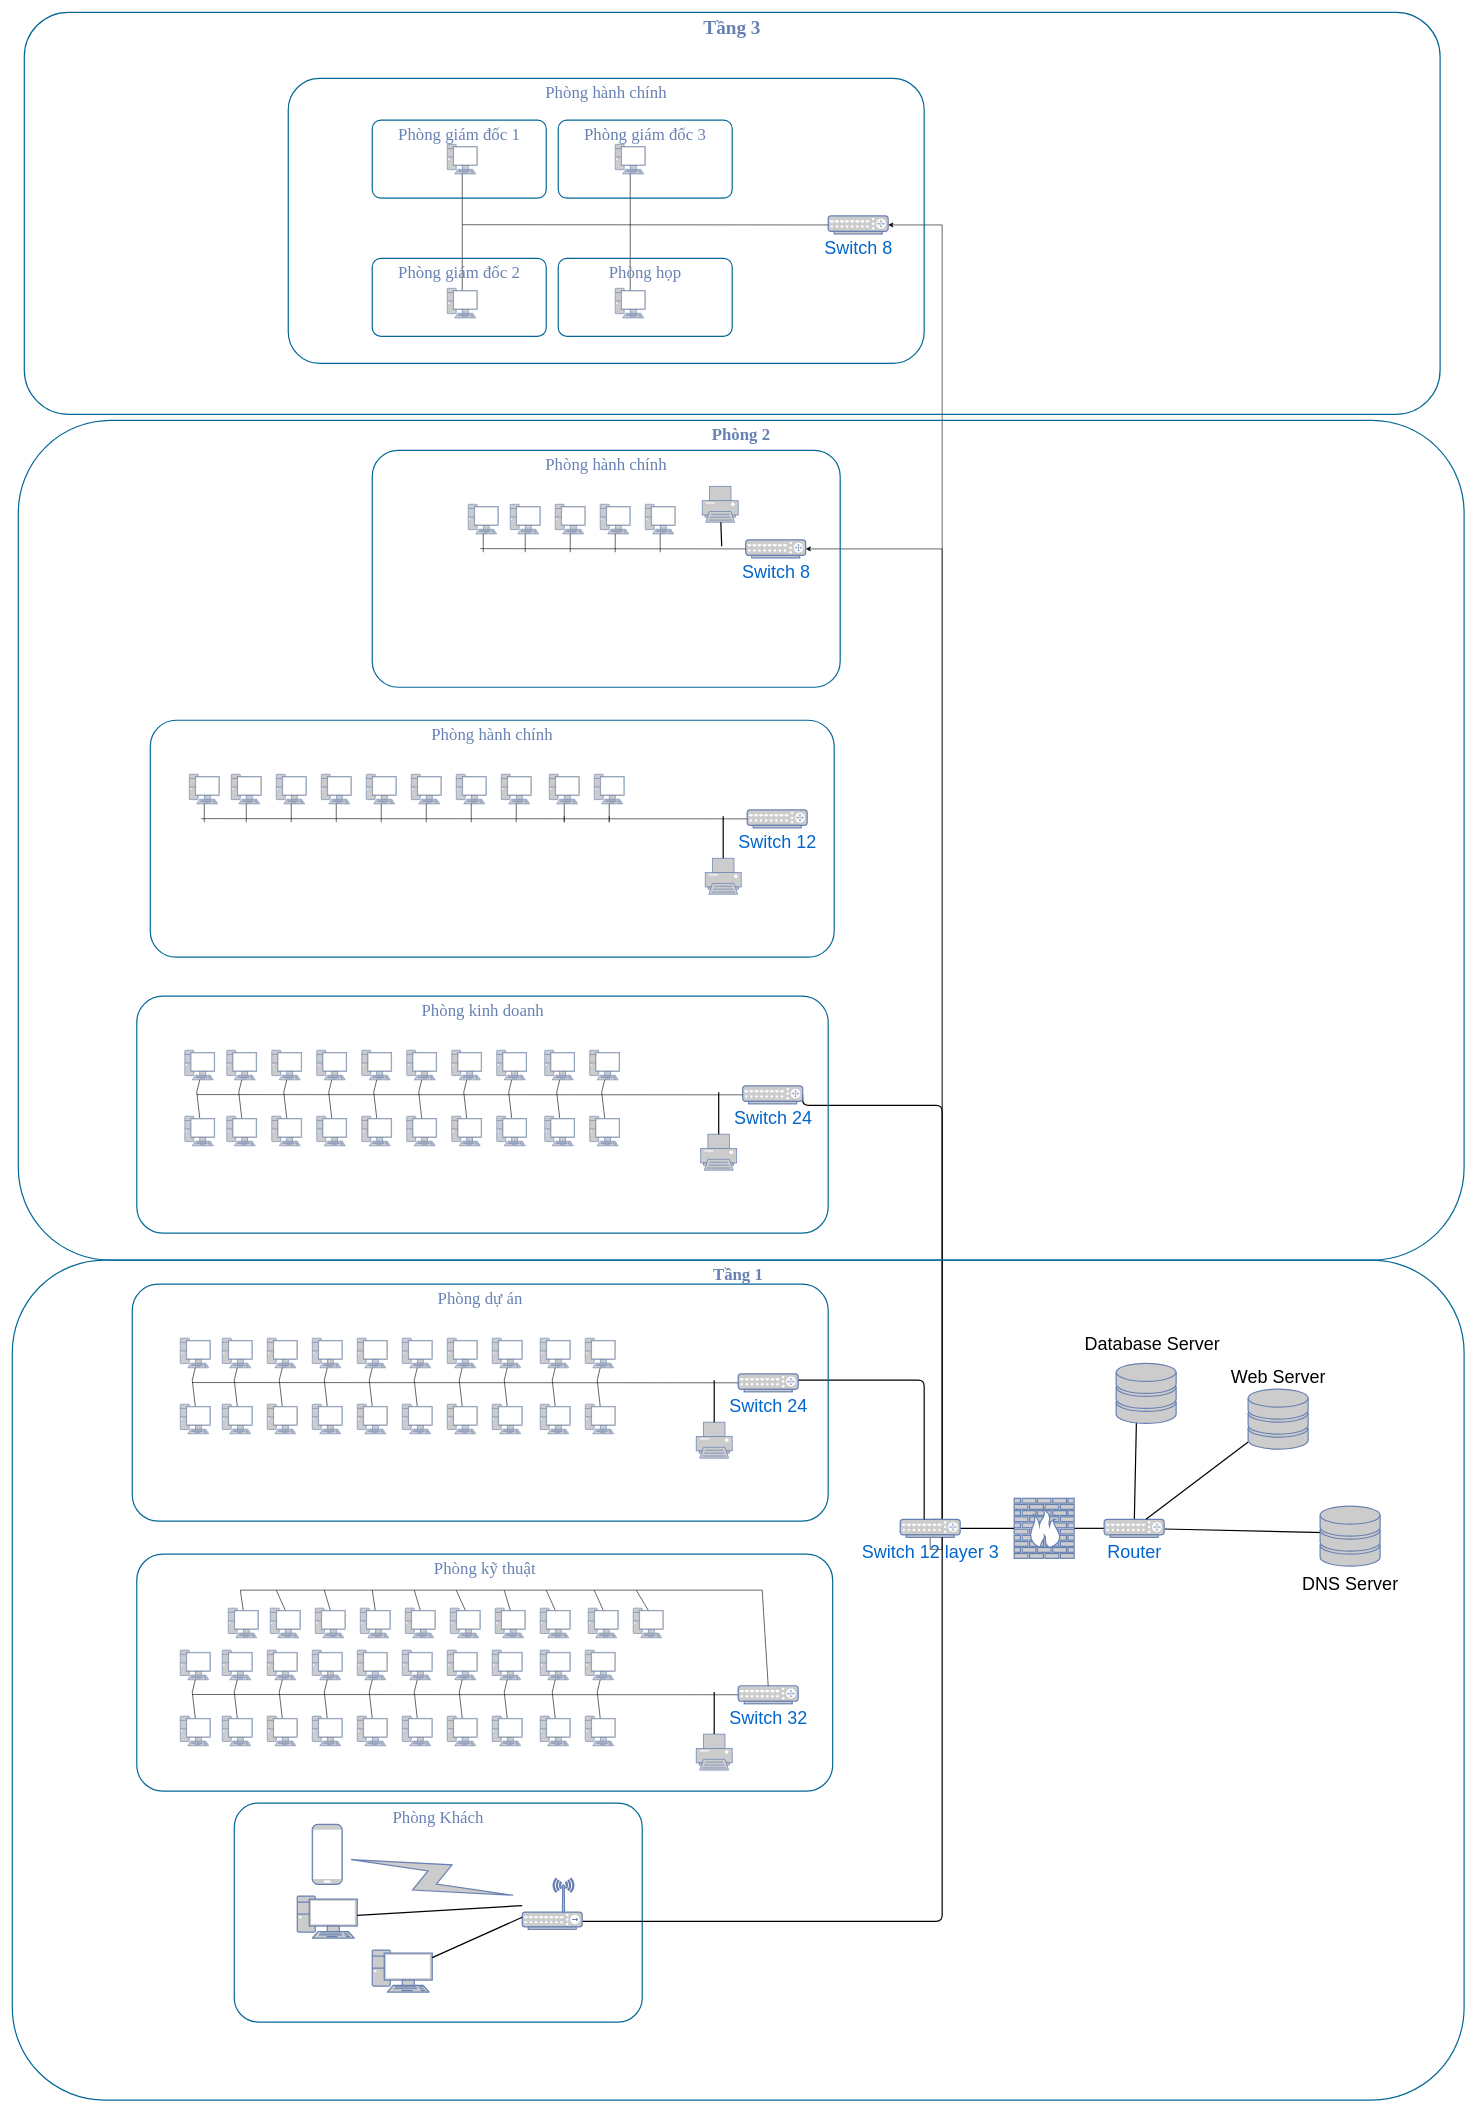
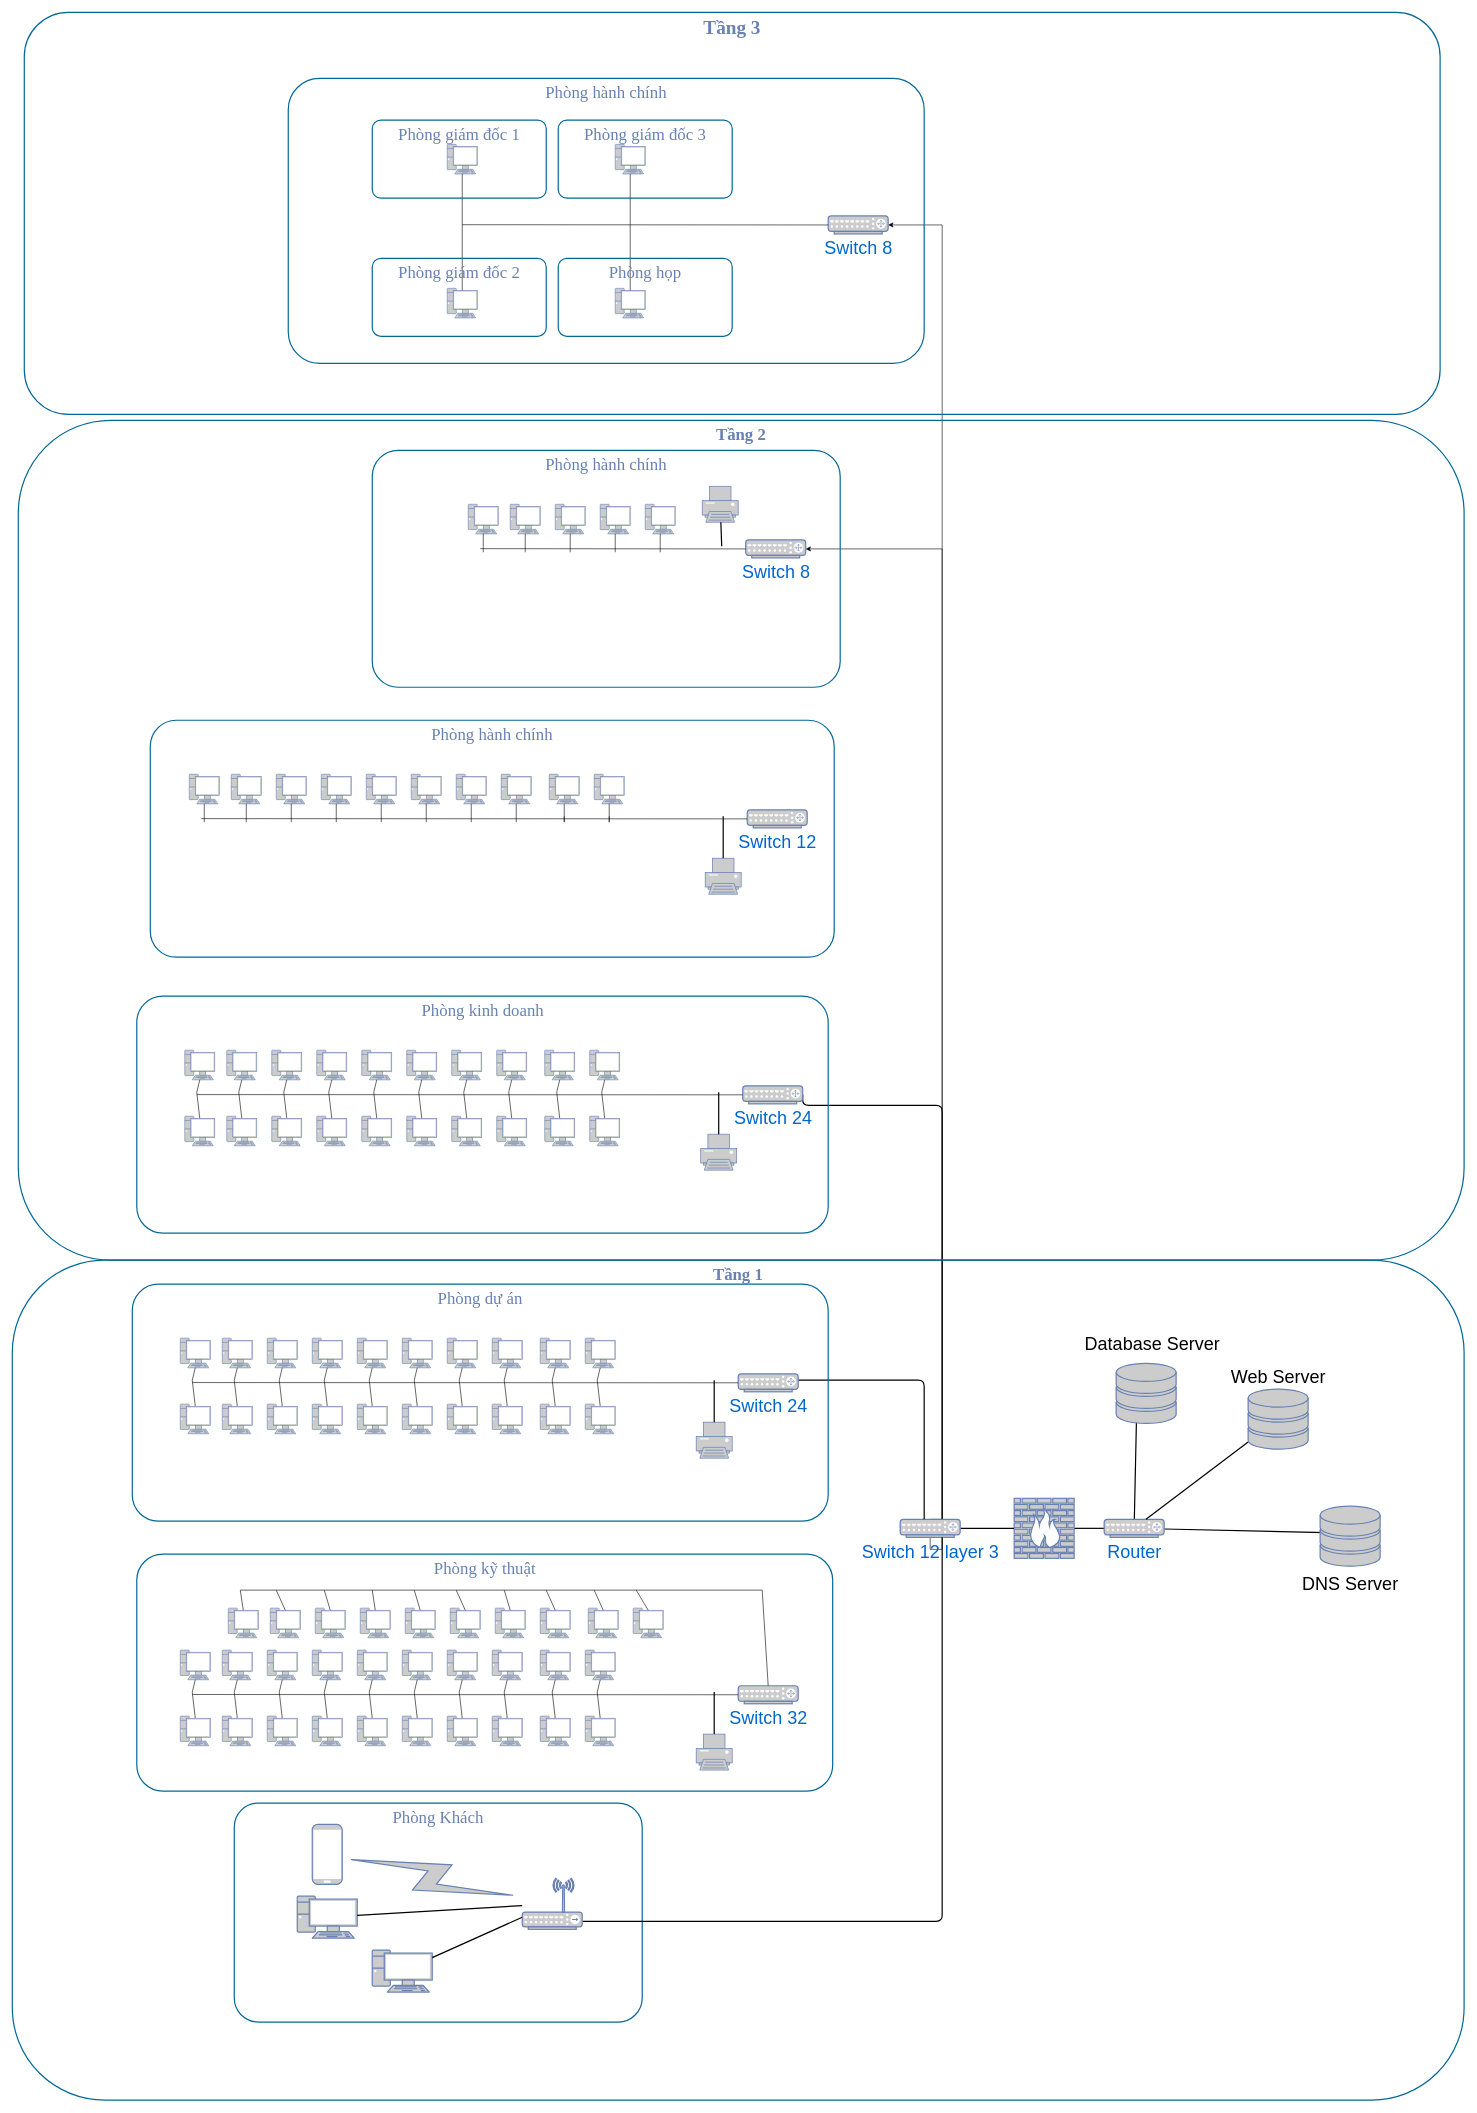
node "Phòng 2": label "Phòng 2" -> "Tầng 2"
